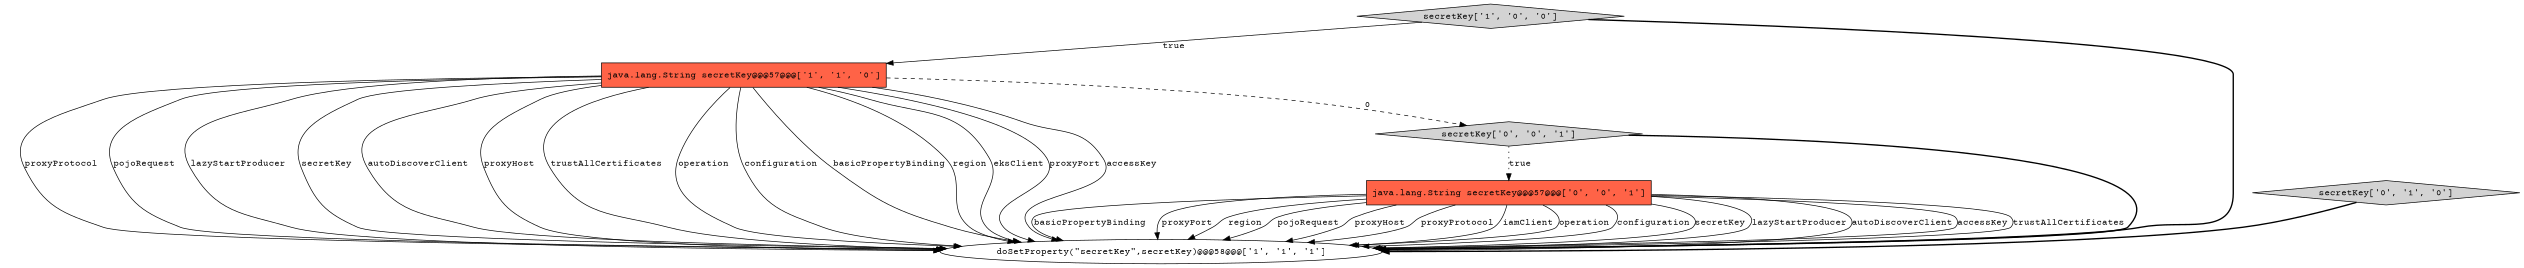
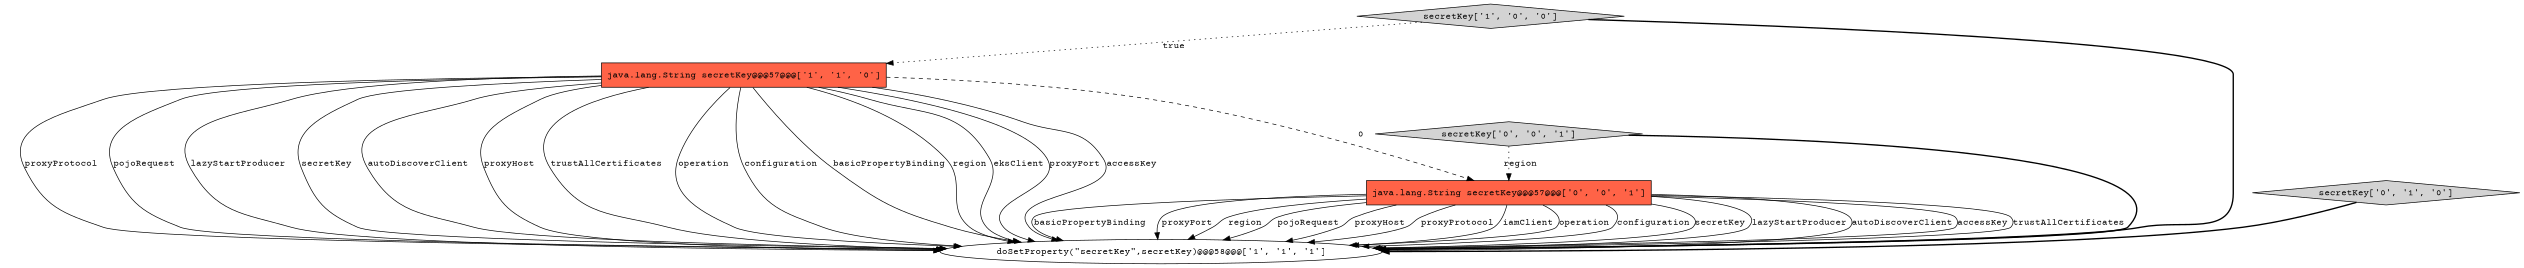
edge "secretKey['1', '0', '0']" -> "java.lang.String secretKey@@@57@@@['1', '1', '0']": style solid -> dotted
edge "java.lang.String secretKey@@@57@@@['1', '1', '0']" -> "secretKey['0', '0', '1']": now "java.lang.String secretKey@@@57@@@['1', '1', '0']" -> "java.lang.String secretKey@@@57@@@['0', '0', '1']"
edge "secretKey['0', '0', '1']" -> "java.lang.String secretKey@@@57@@@['0', '0', '1']": label "true" -> "region"
